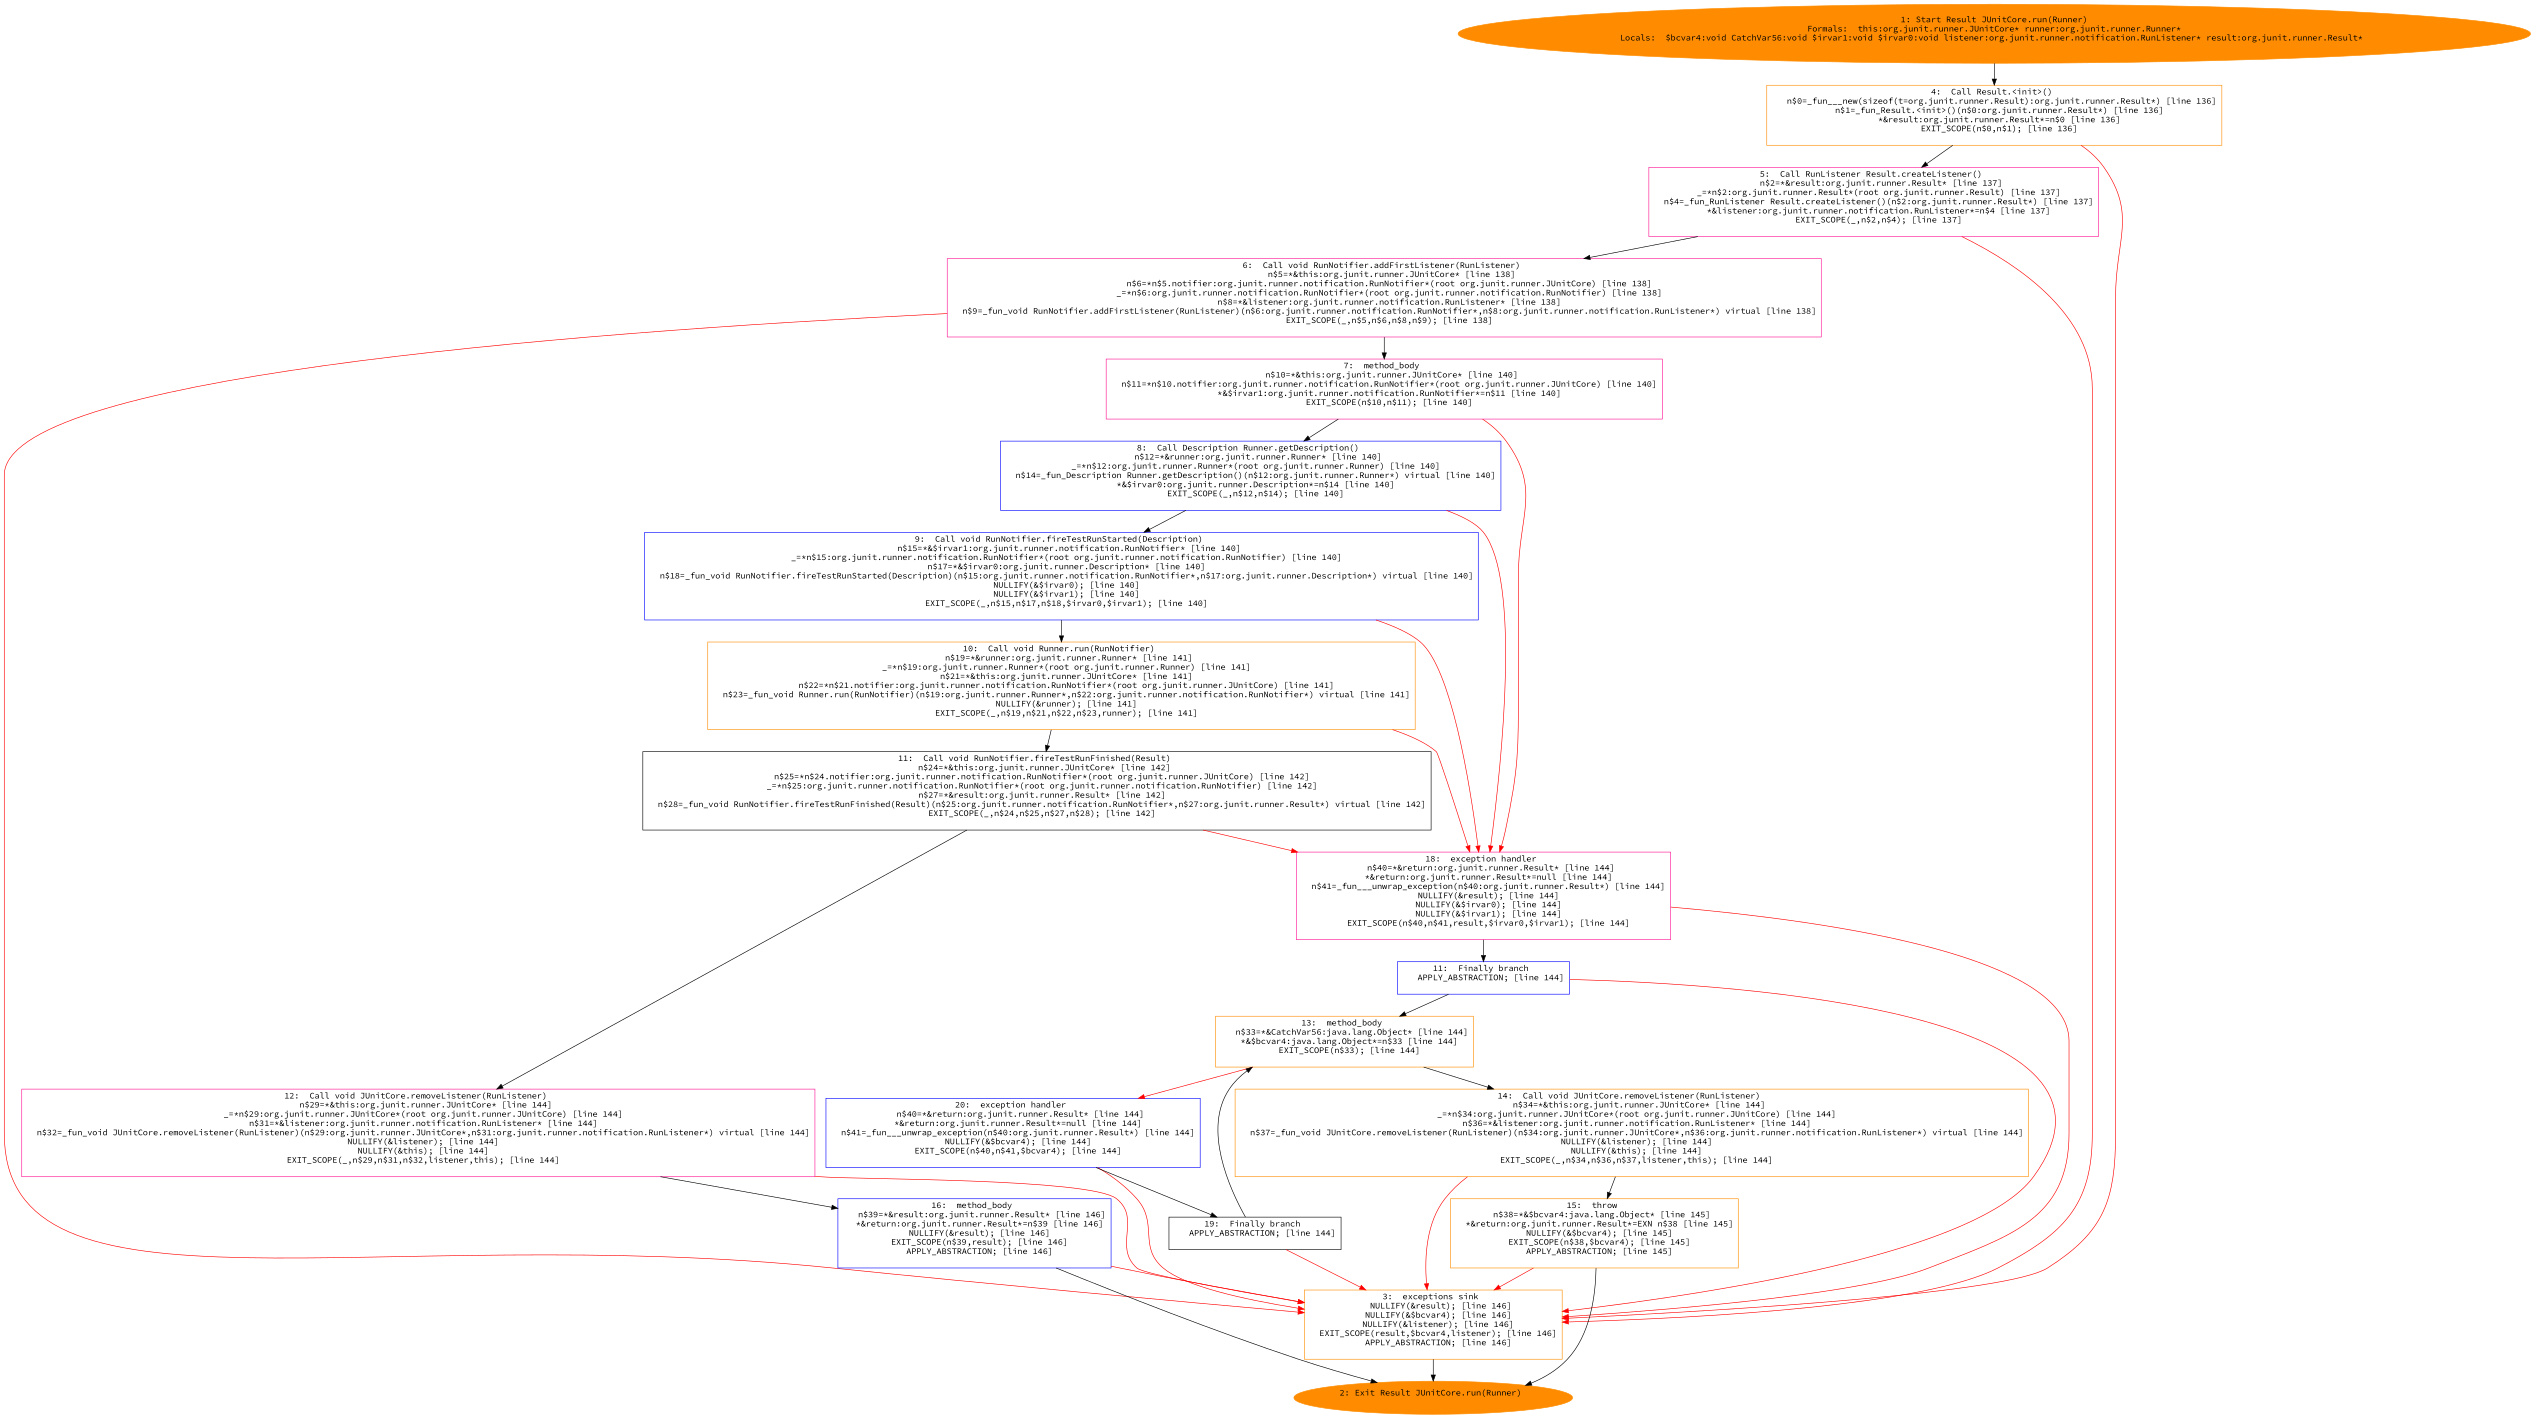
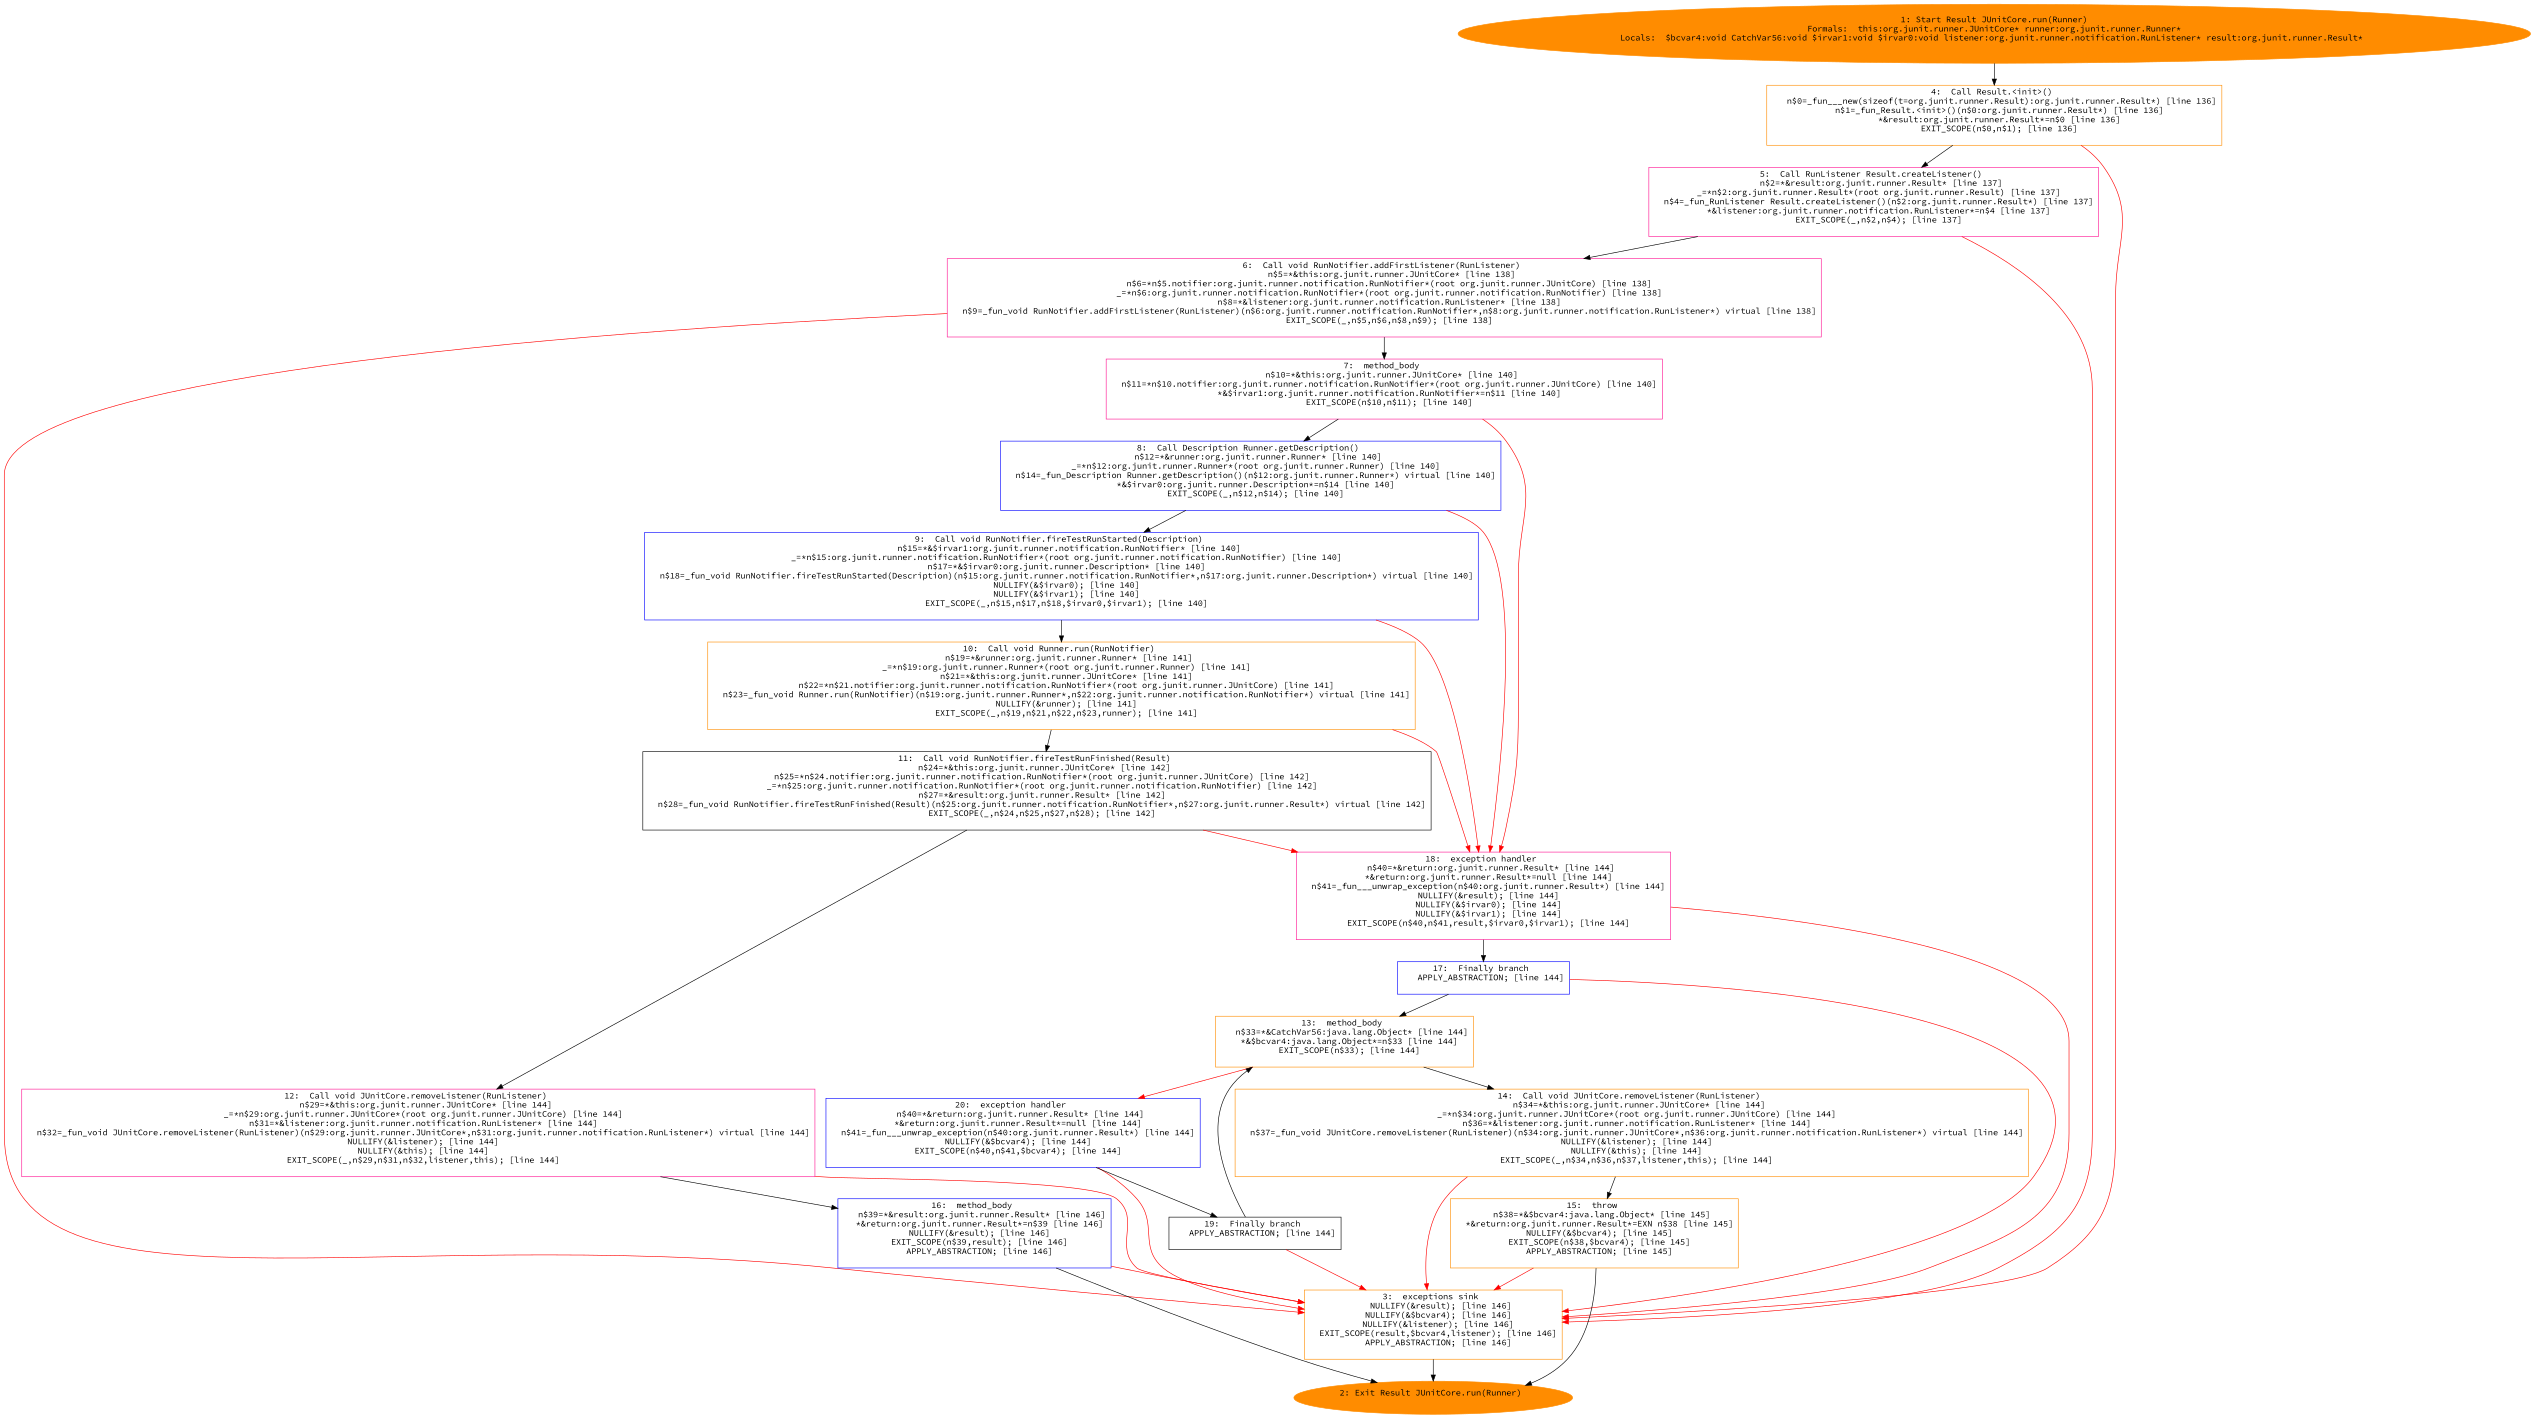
node "11:  Finally branch APPLY_ABSTRACTION; [line 144]": label "11:  Finally branch APPLY_ABSTRACTION; [line 144]" -> "17:  Finally branch APPLY_ABSTRACTION; [line 144]"
